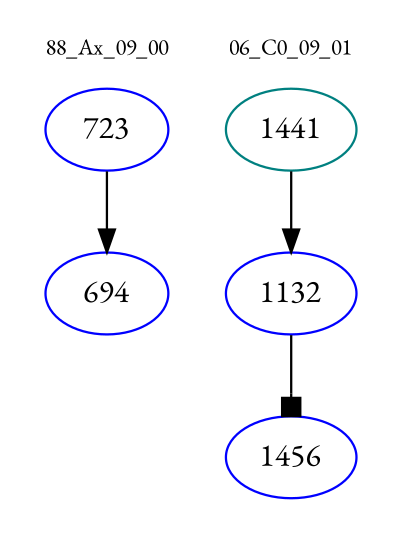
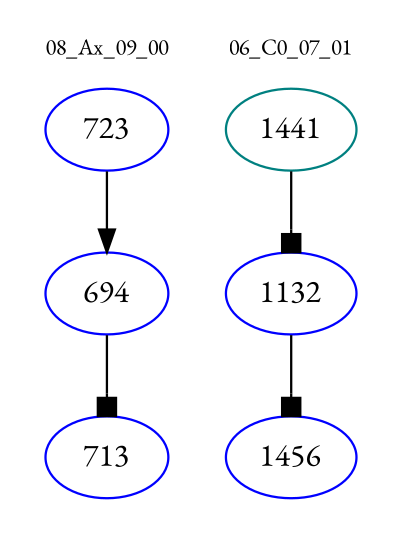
cluster "88_Ax_09_00": label "88_Ax_09_00" -> "08_Ax_09_00"
cluster "06_C0_09_01": label "06_C0_09_01" -> "06_C0_07_01"
edge "1441" -> "1132": arrowhead normal -> box
node "713": added
